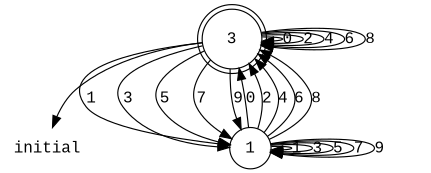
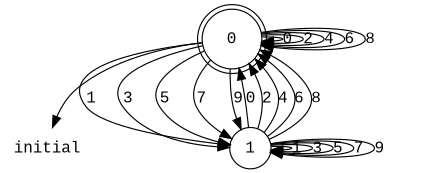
node "3": label "3" -> "0"
